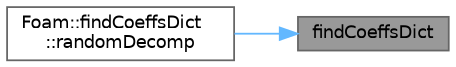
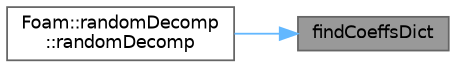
node "Foam::findCoeffsDict ::randomDecomp": label "Foam::findCoeffsDict ::randomDecomp" -> "Foam::randomDecomp ::randomDecomp"
